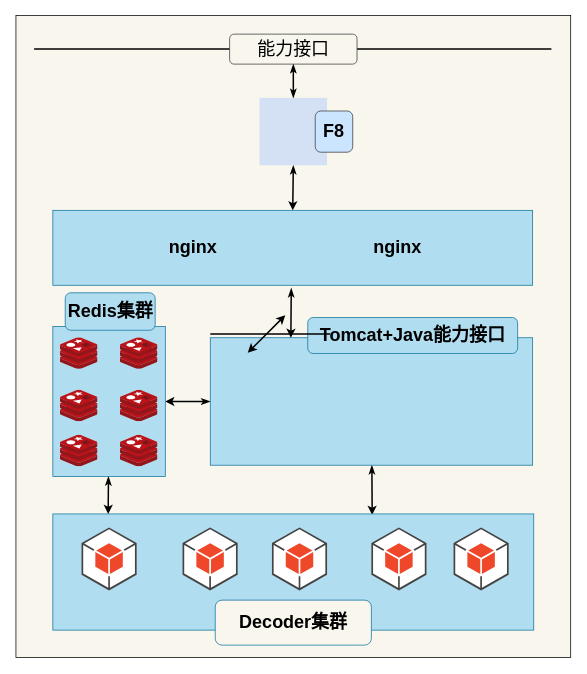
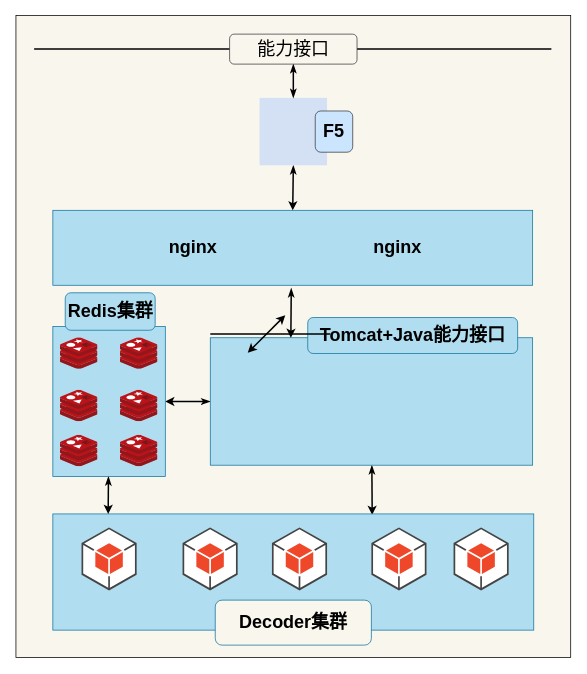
node "F8": label "F8" -> "F5"
